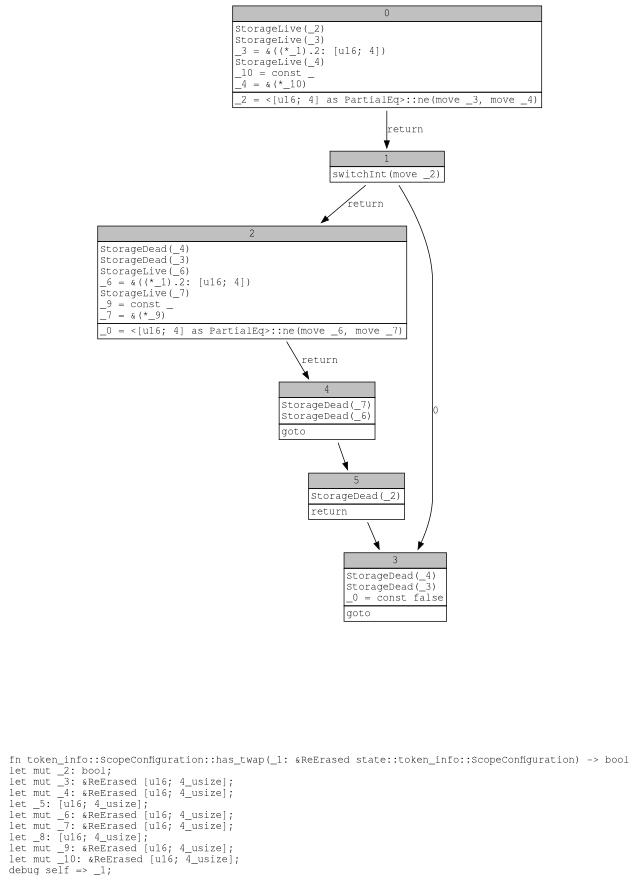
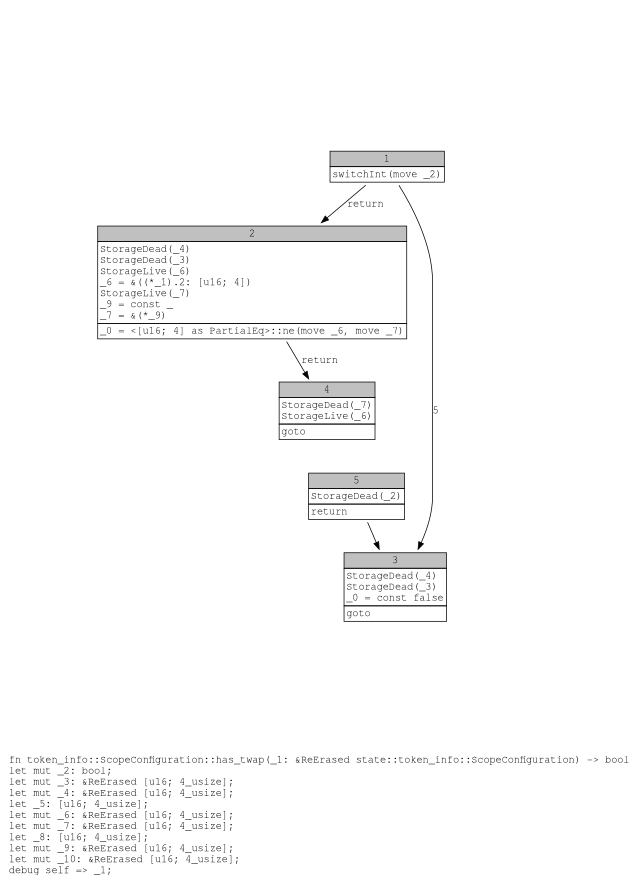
node "0": removed
edge "1" -> "3": label "0" -> "5"
node "4": text "StorageDead(_6)" -> "StorageLive(_6)"
edge "4" -> "5": removed
